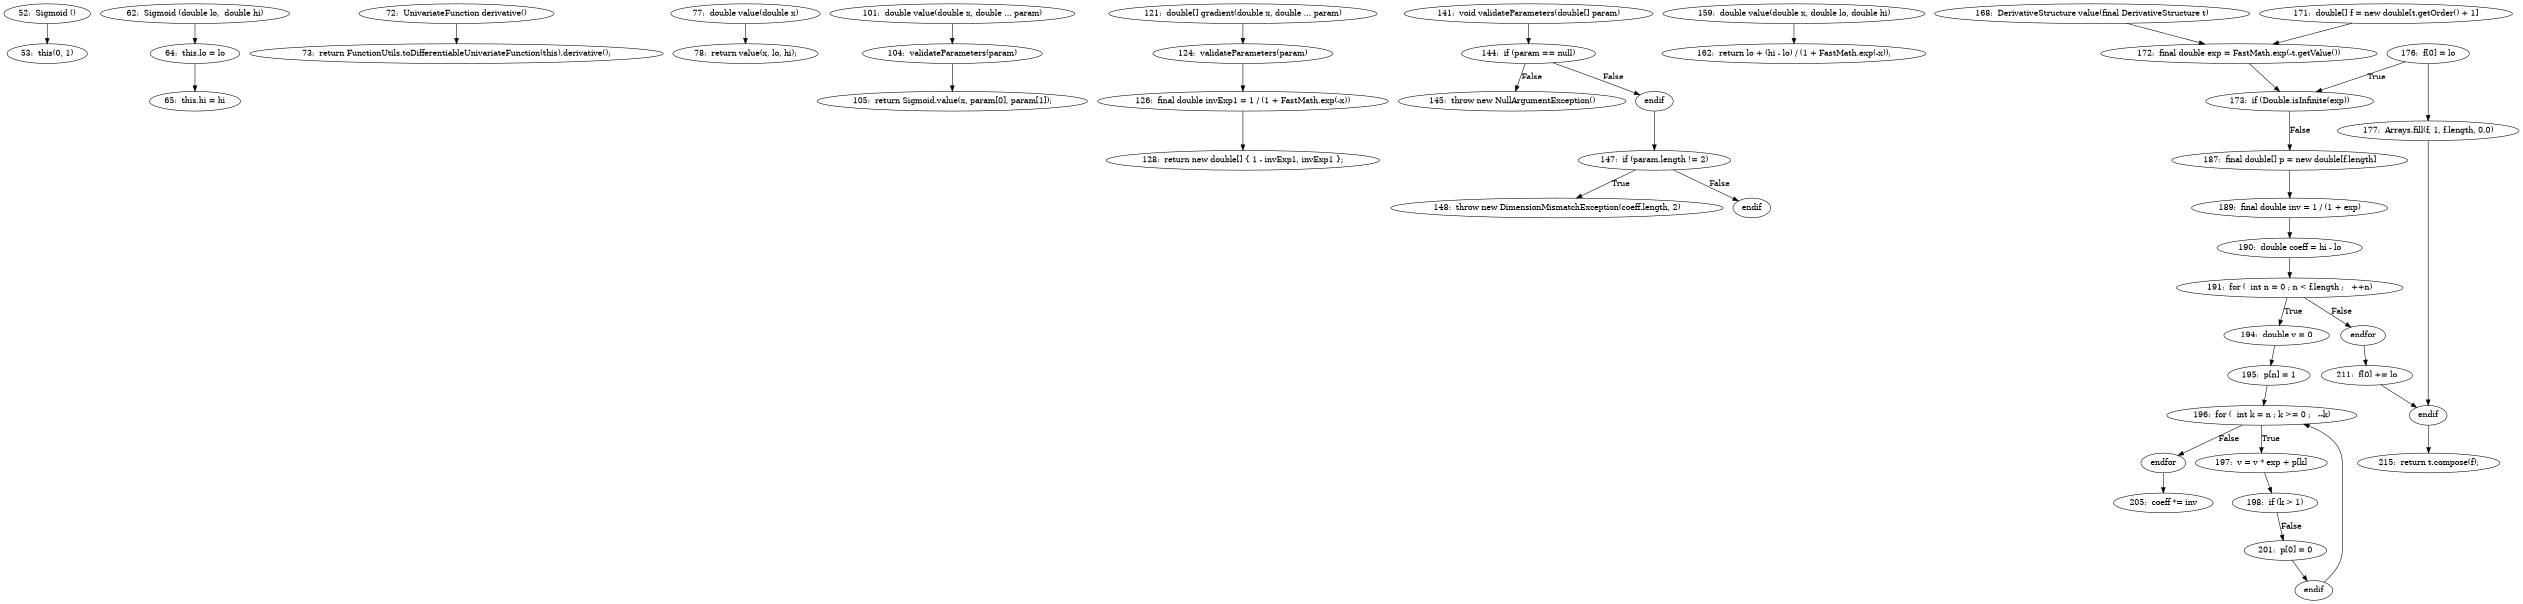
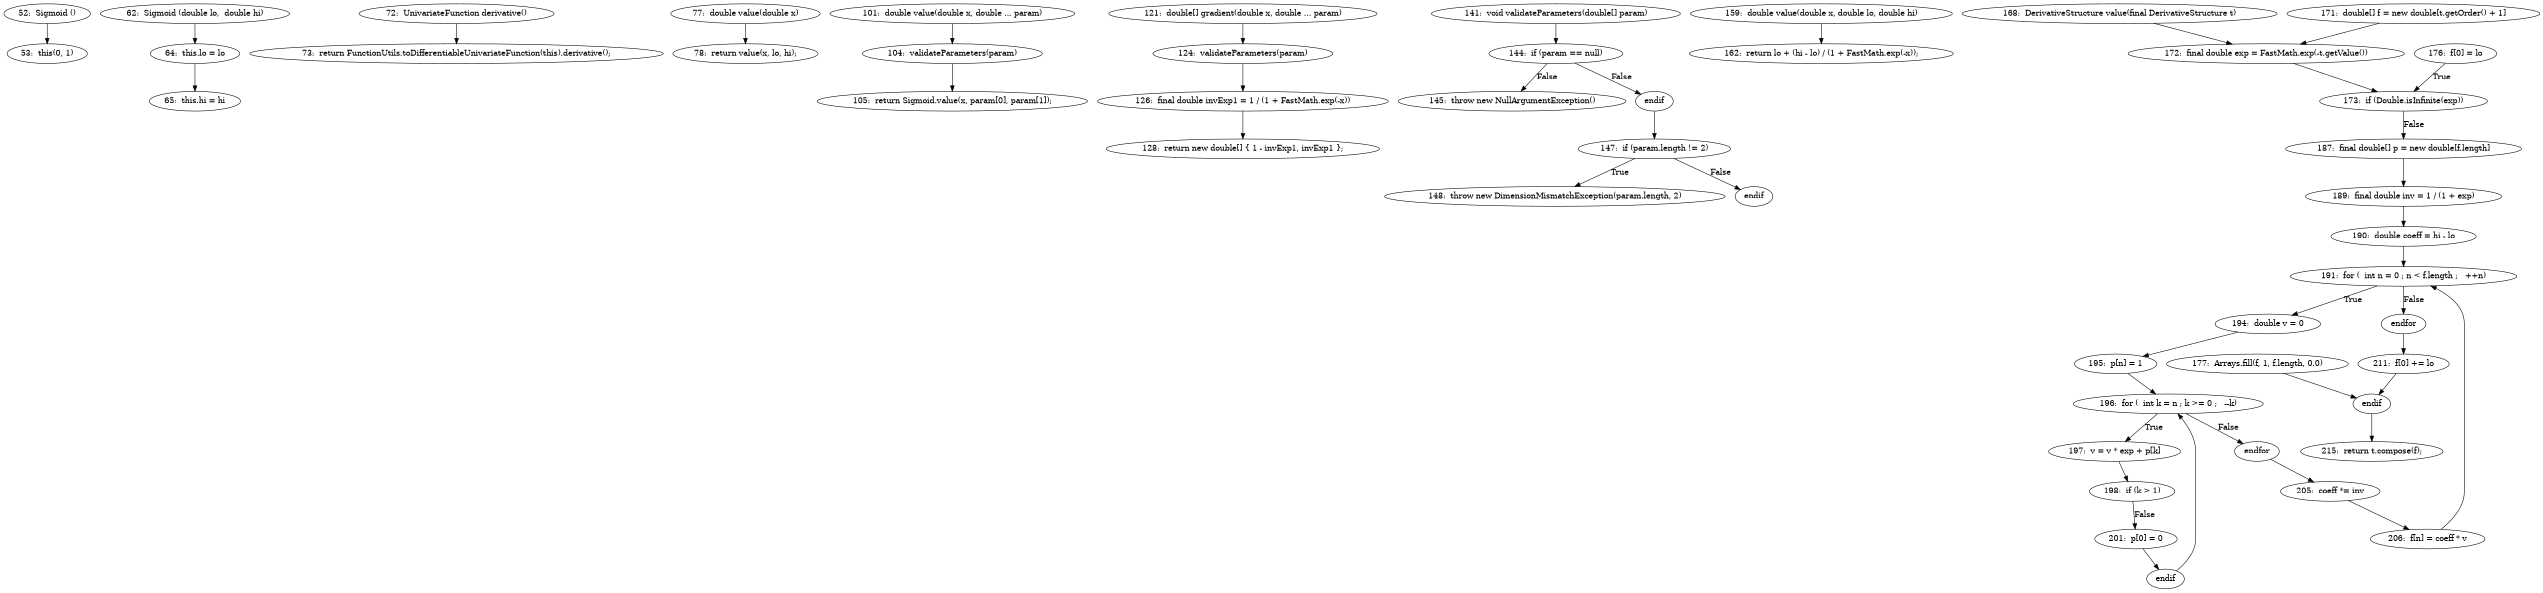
edge "176:  f[0] = lo" -> "177:  Arrays.fill(f, 1, f.length, 0.0)": removed
node "148:  throw new DimensionMismatchException(coeff.length, 2)": label "148:  throw new DimensionMismatchException(coeff.length, 2)" -> "148:  throw new DimensionMismatchException(param.length, 2)"
node "206:  f[n] = coeff * v": added
